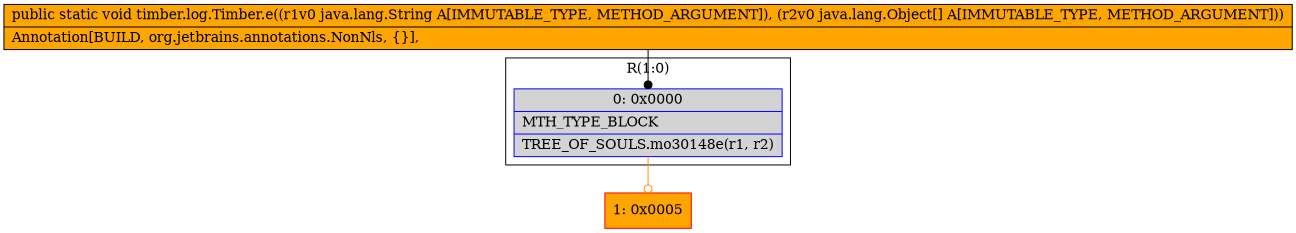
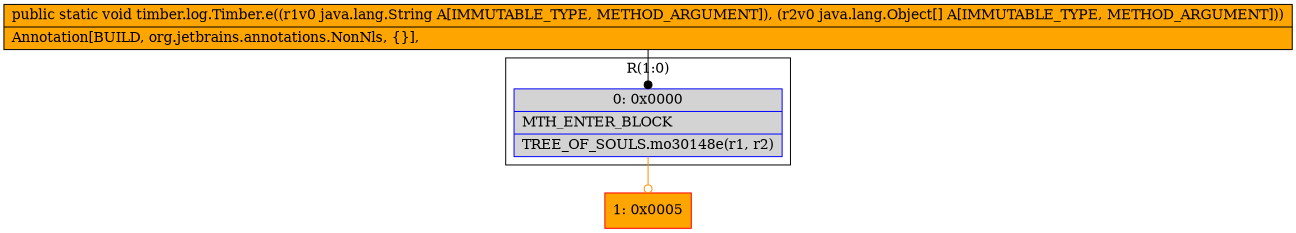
node "0: 0x0000": text "MTH_TYPE_BLOCK" -> "MTH_ENTER_BLOCK"
